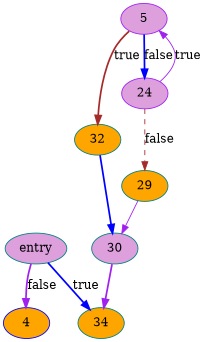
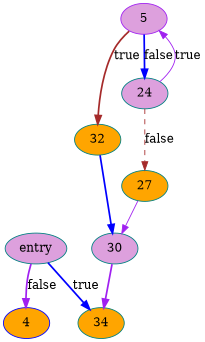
node "24": color purple -> teal
node "29": label "29" -> "27"
